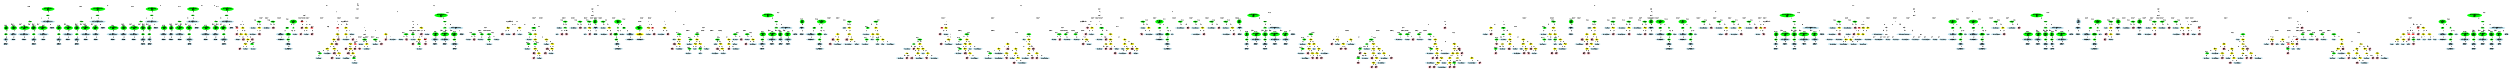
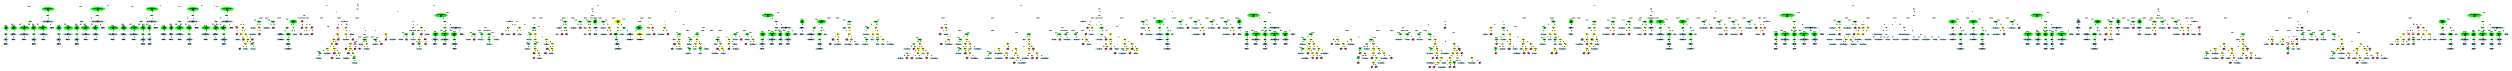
node "Decl name: current_byte quals: [] storage: [] funcspec: []": fillcolor green -> yellow
edge "Decl name: reverse_byte quals: [] storage: [] funcspec: []" -- "TypeDecl declname: filling_byte quals: []": now "Decl name: reverse_byte quals: [] storage: [] funcspec: []" -- "TypeDecl declname: current_byte quals: []"
